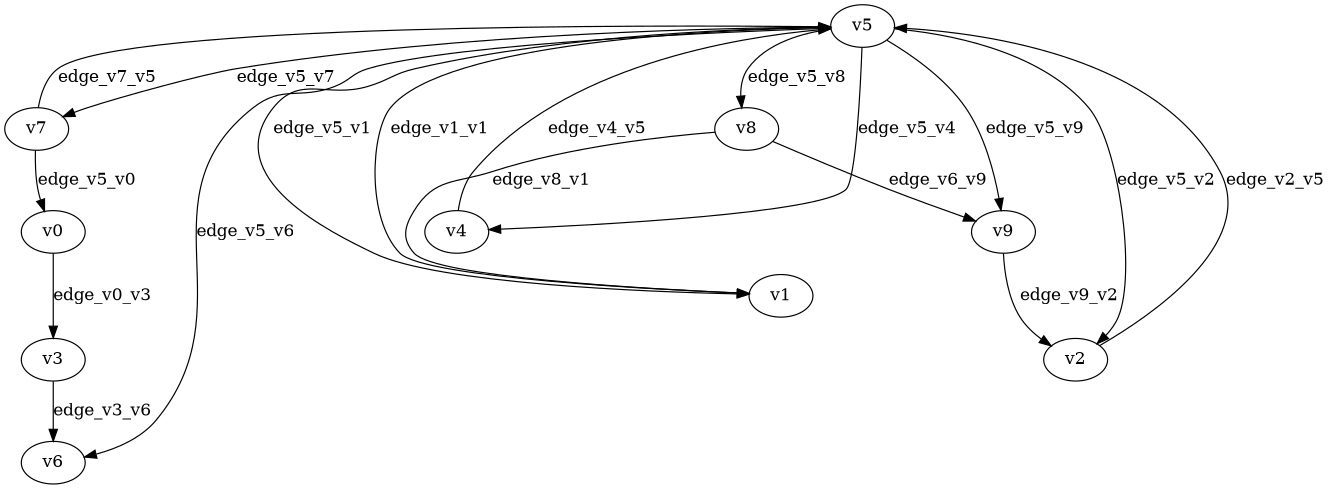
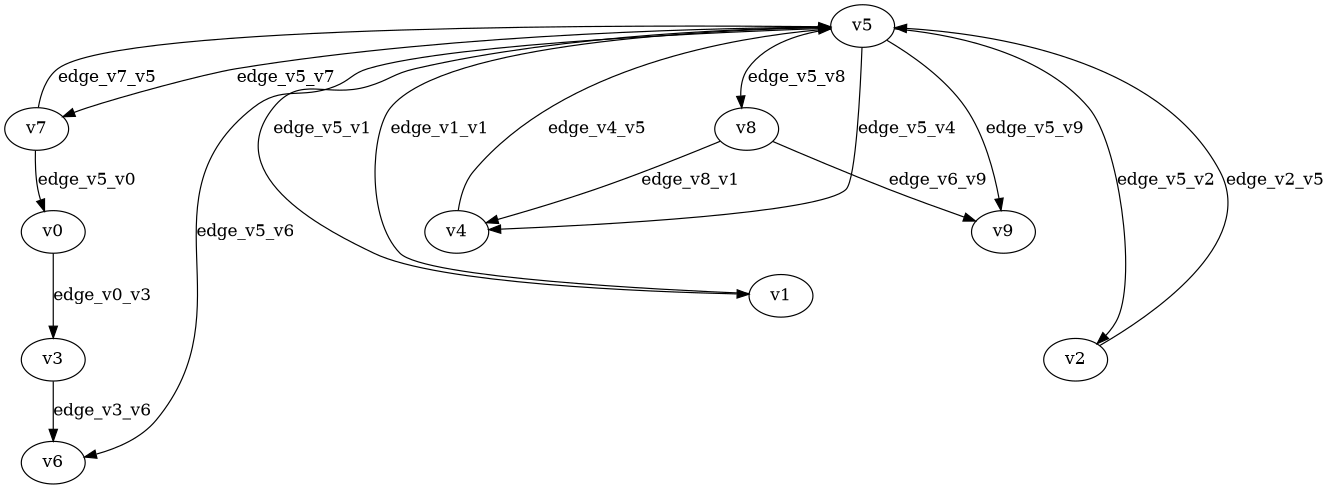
edge "v8" -> "v1": now "v8" -> "v4"
edge "v9" -> "v2": removed, label "edge_v9_v2"
